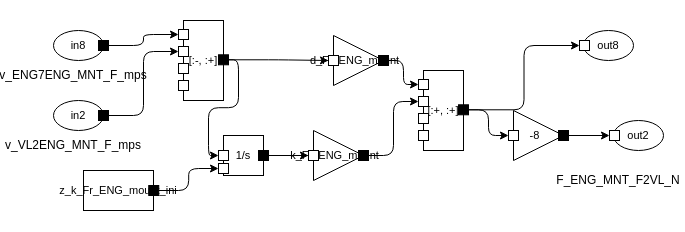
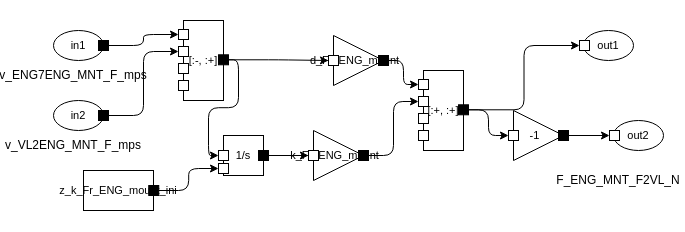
node "in8": label "in8" -> "in1"
node "out8": label "out8" -> "out1"
node "-8": label "-8" -> "-1"
